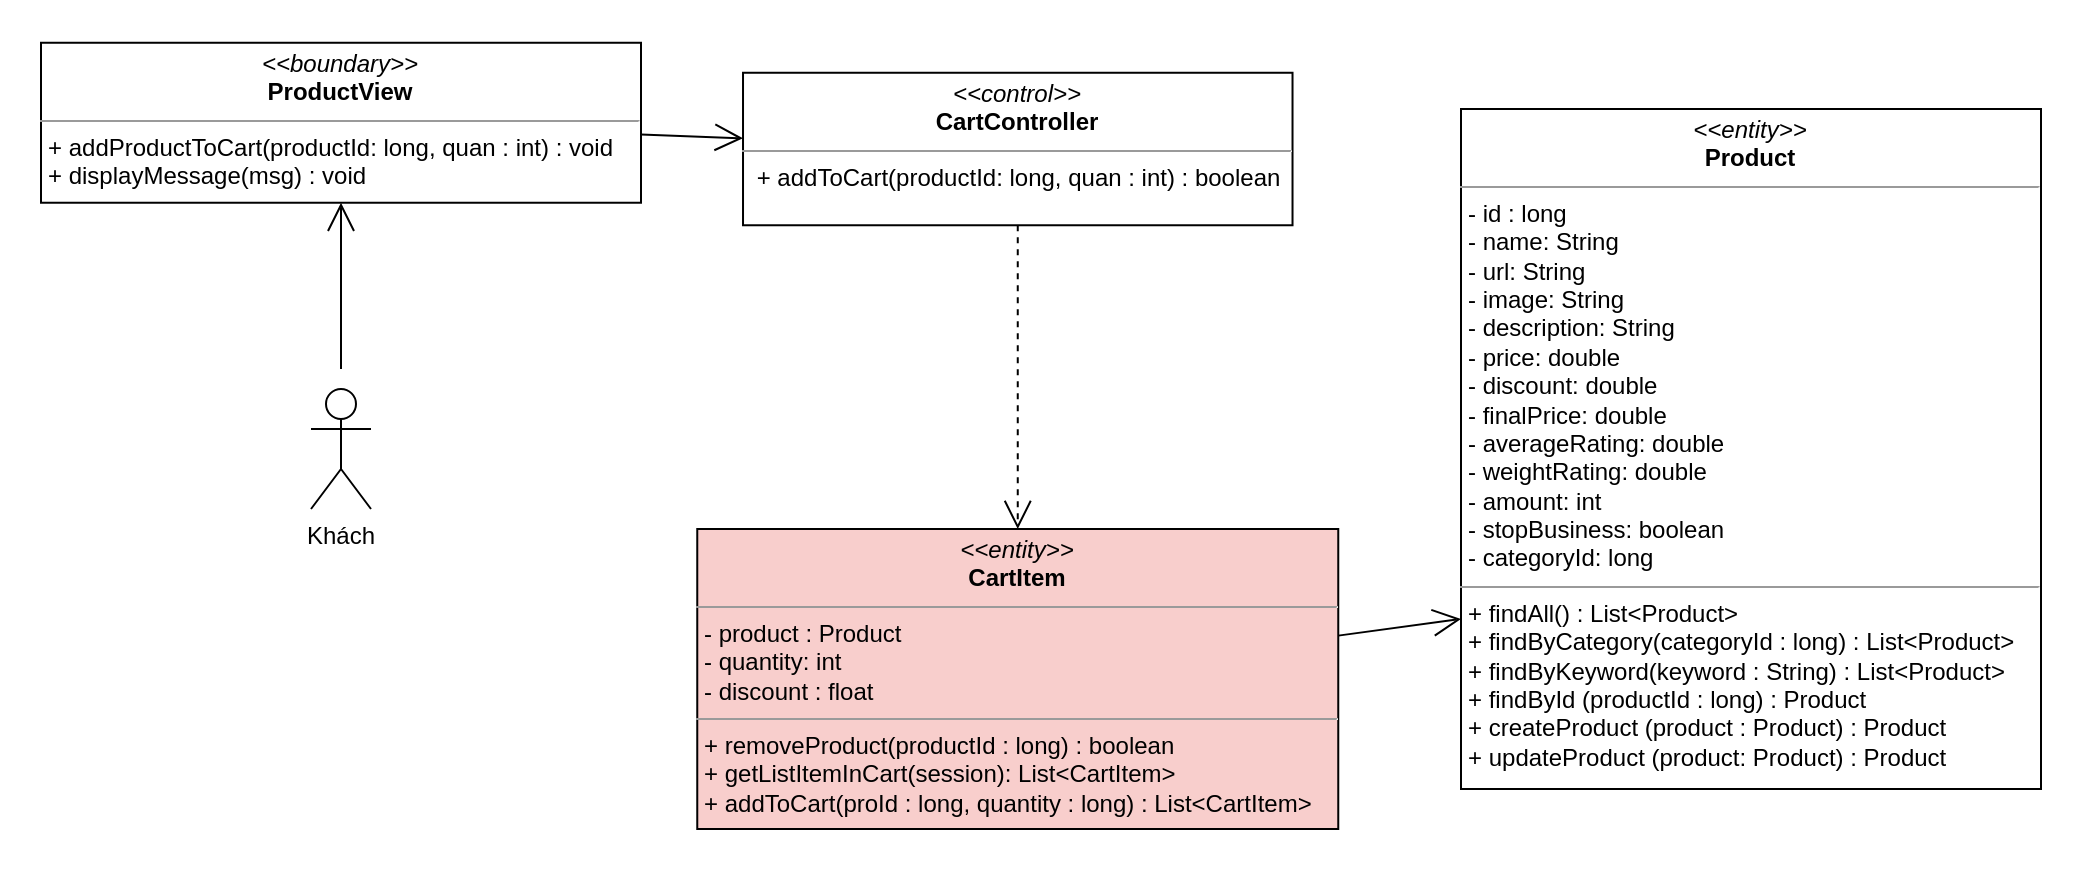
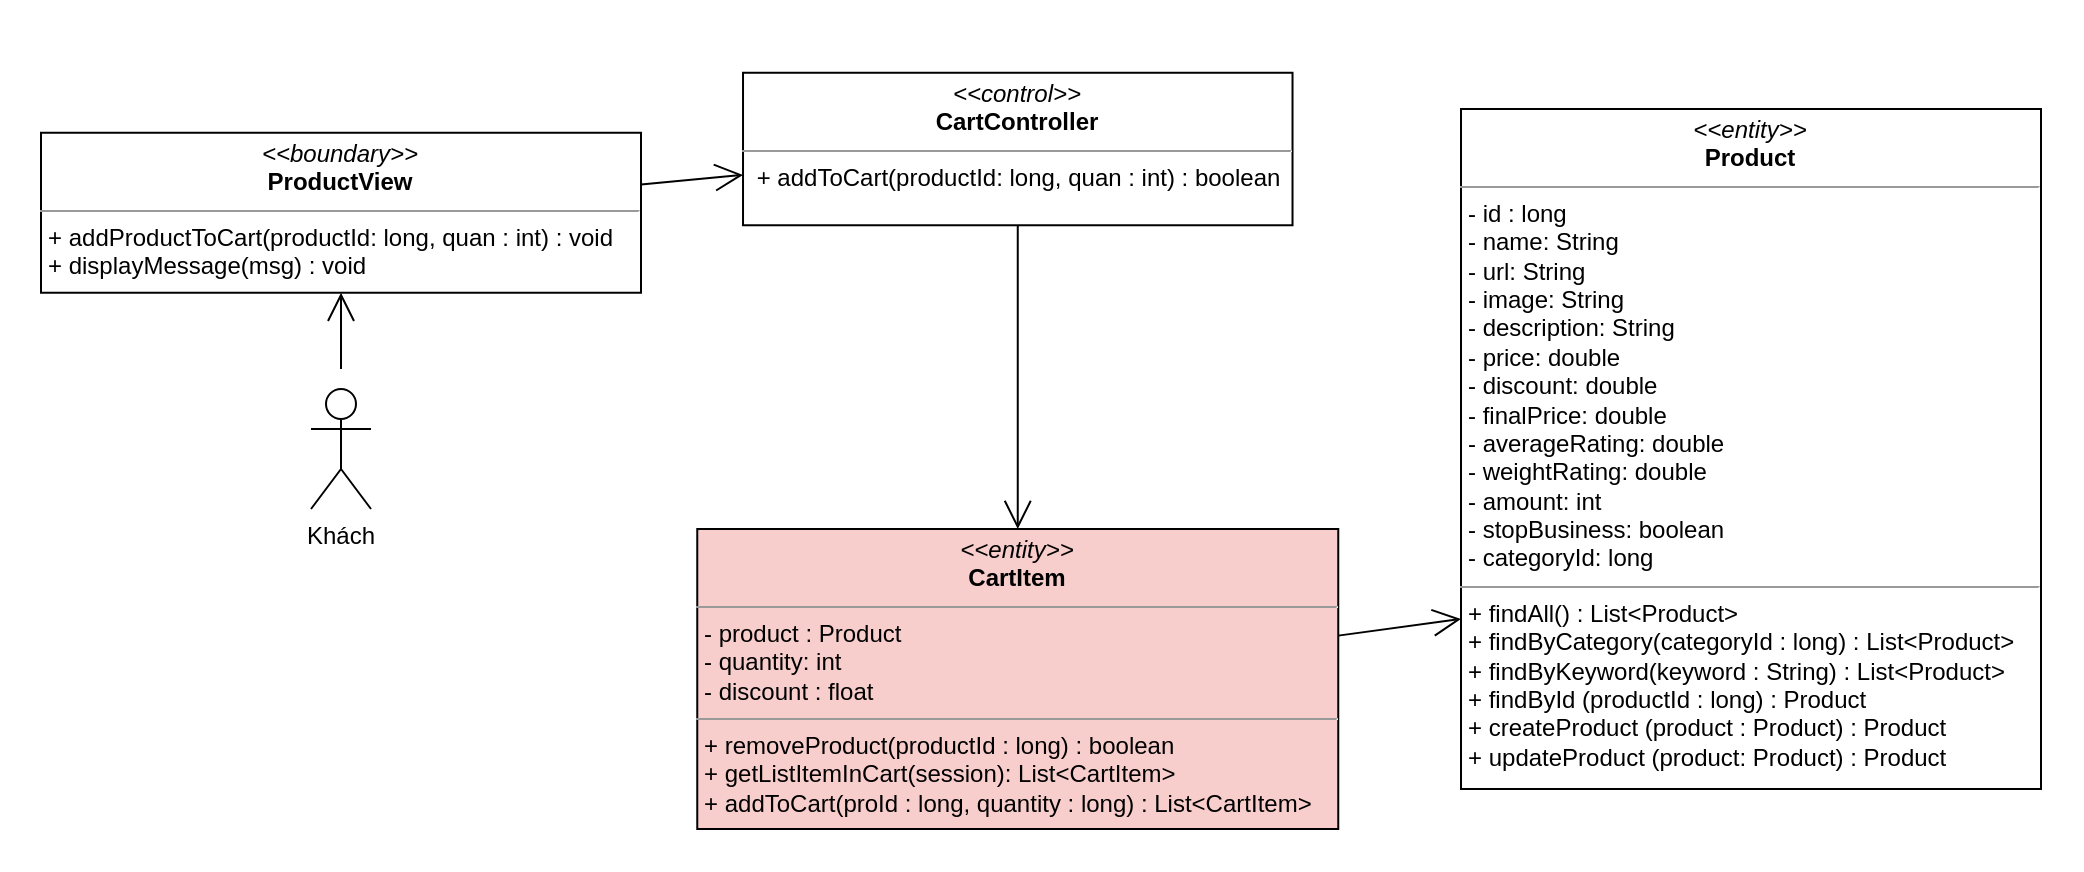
node "<<boundary>> ProductView + addProductToCart(productId: long, quan : int) : void + displayMessage(msg) : void": moved (341, 123) -> (341, 213)
edge "<<control>> CartController + addToCart(productId: long, quan : int) : boolean" -> "<<entity>> CartItem - product : Product - quantity: int - discount : float + removeProduct(productId : long) : boolean + getListItemInCart(session): List<CartItem> + addToCart(proId : long, quantity : long) : List<CartItem>": style dashed -> solid
